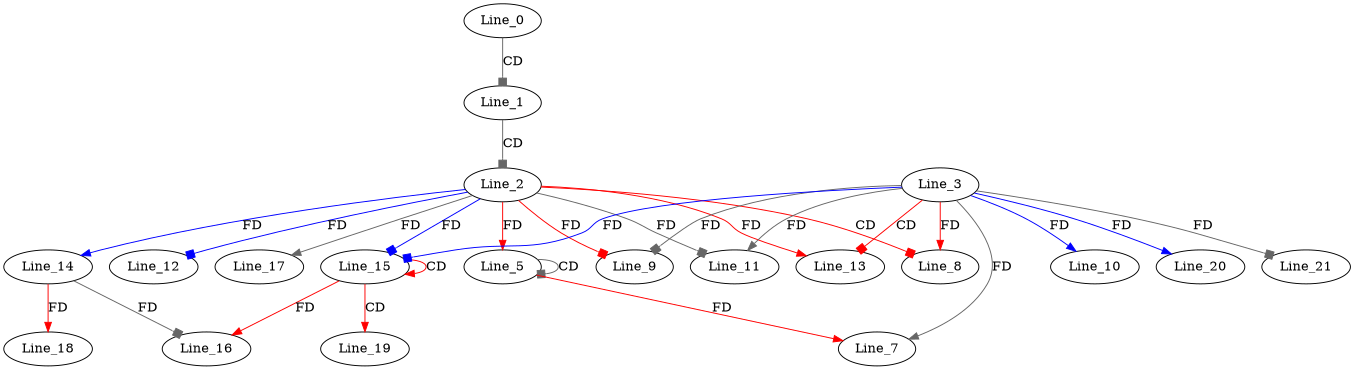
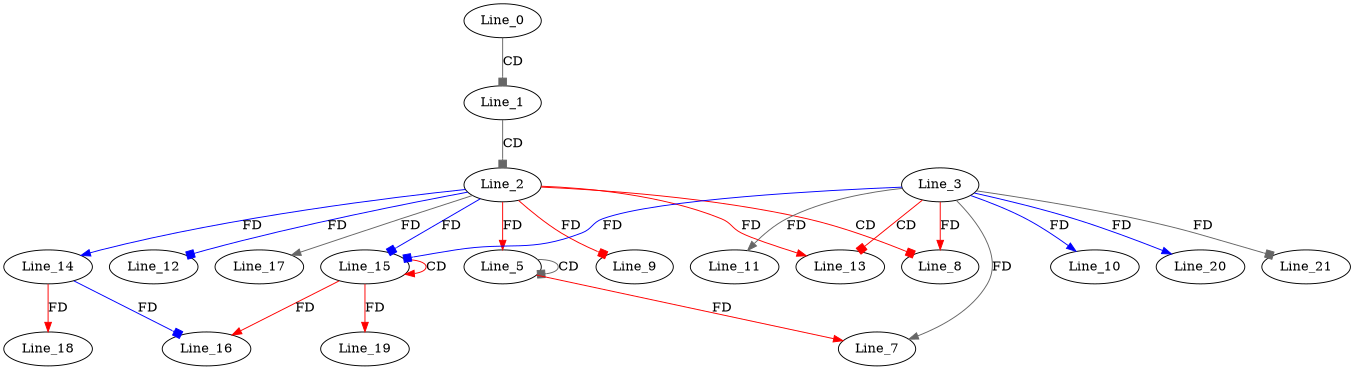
edge "Line_3" -> "Line_9": removed, label "FD"
edge "Line_2" -> "Line_11": removed, label "FD"
edge "Line_14" -> "Line_16": color gray40 -> blue
edge "Line_15" -> "Line_19": label "CD" -> "FD"
